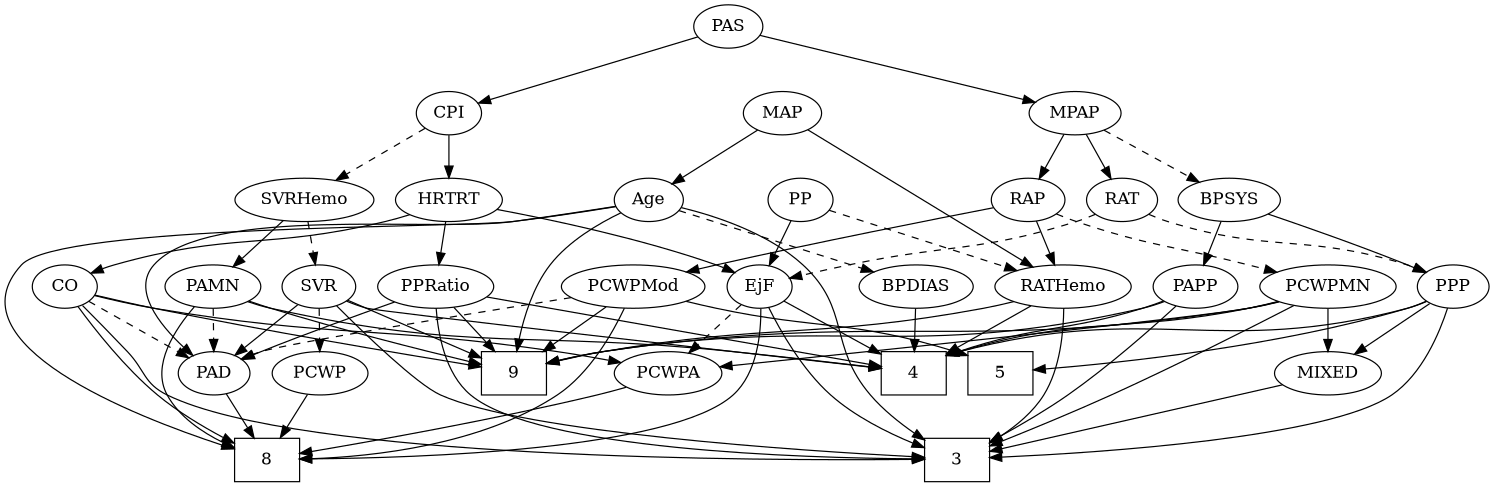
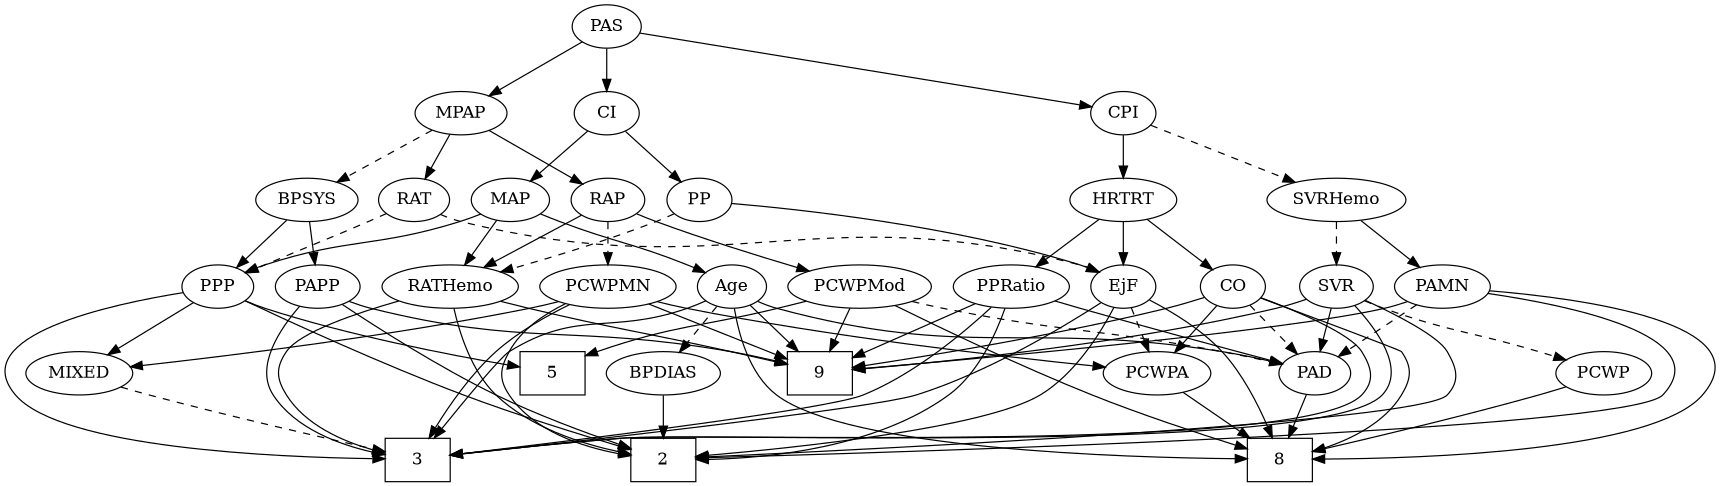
node "CI": added
edge "MAP" -> "PPP": added
node "4": label "4" -> "2"
edge "MIXED" -> "3": style solid -> dashed
